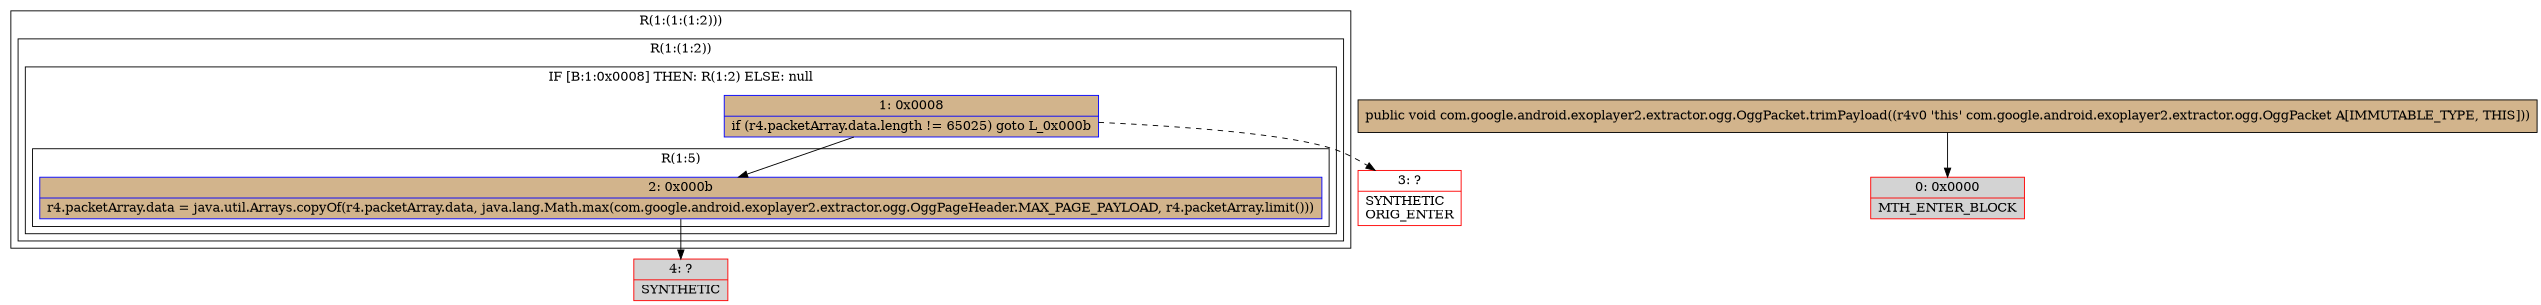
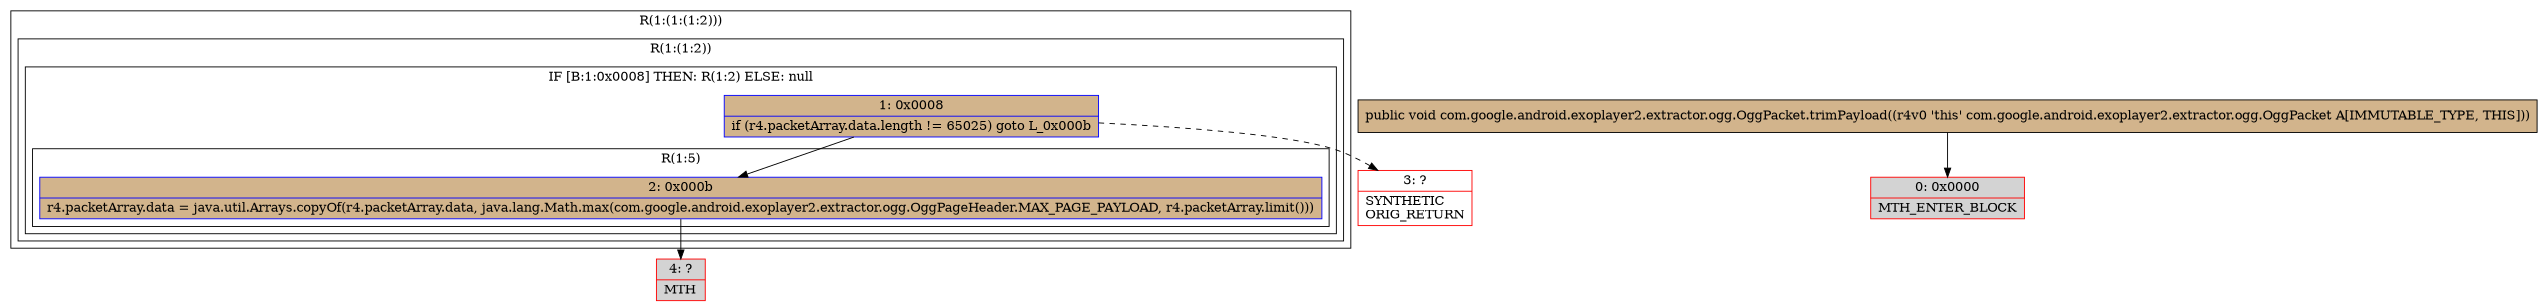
node "3: ?": text "ORIG_ENTER" -> "ORIG_RETURN"
node "4: ?": text "SYNTHETIC" -> "MTH"
